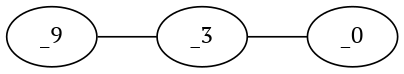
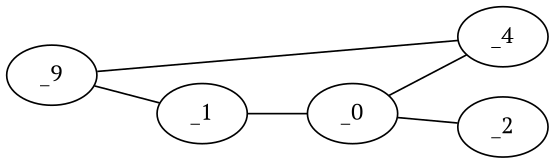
node "_3": label "_3" -> "_1"
node "_4": added
node "_2": added
